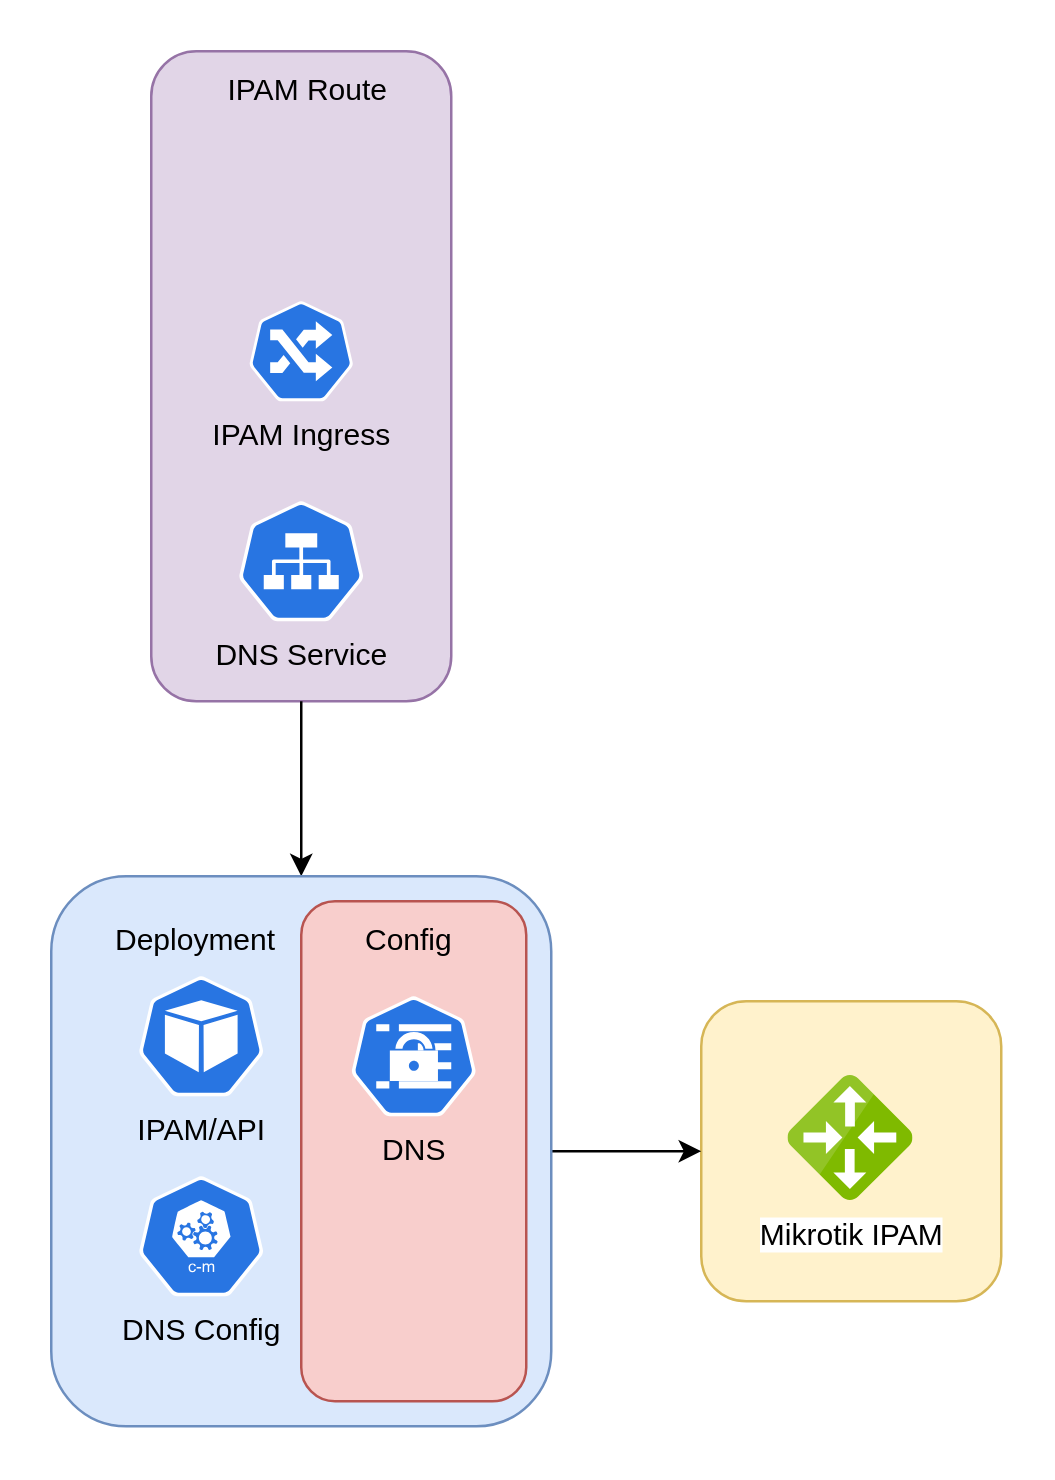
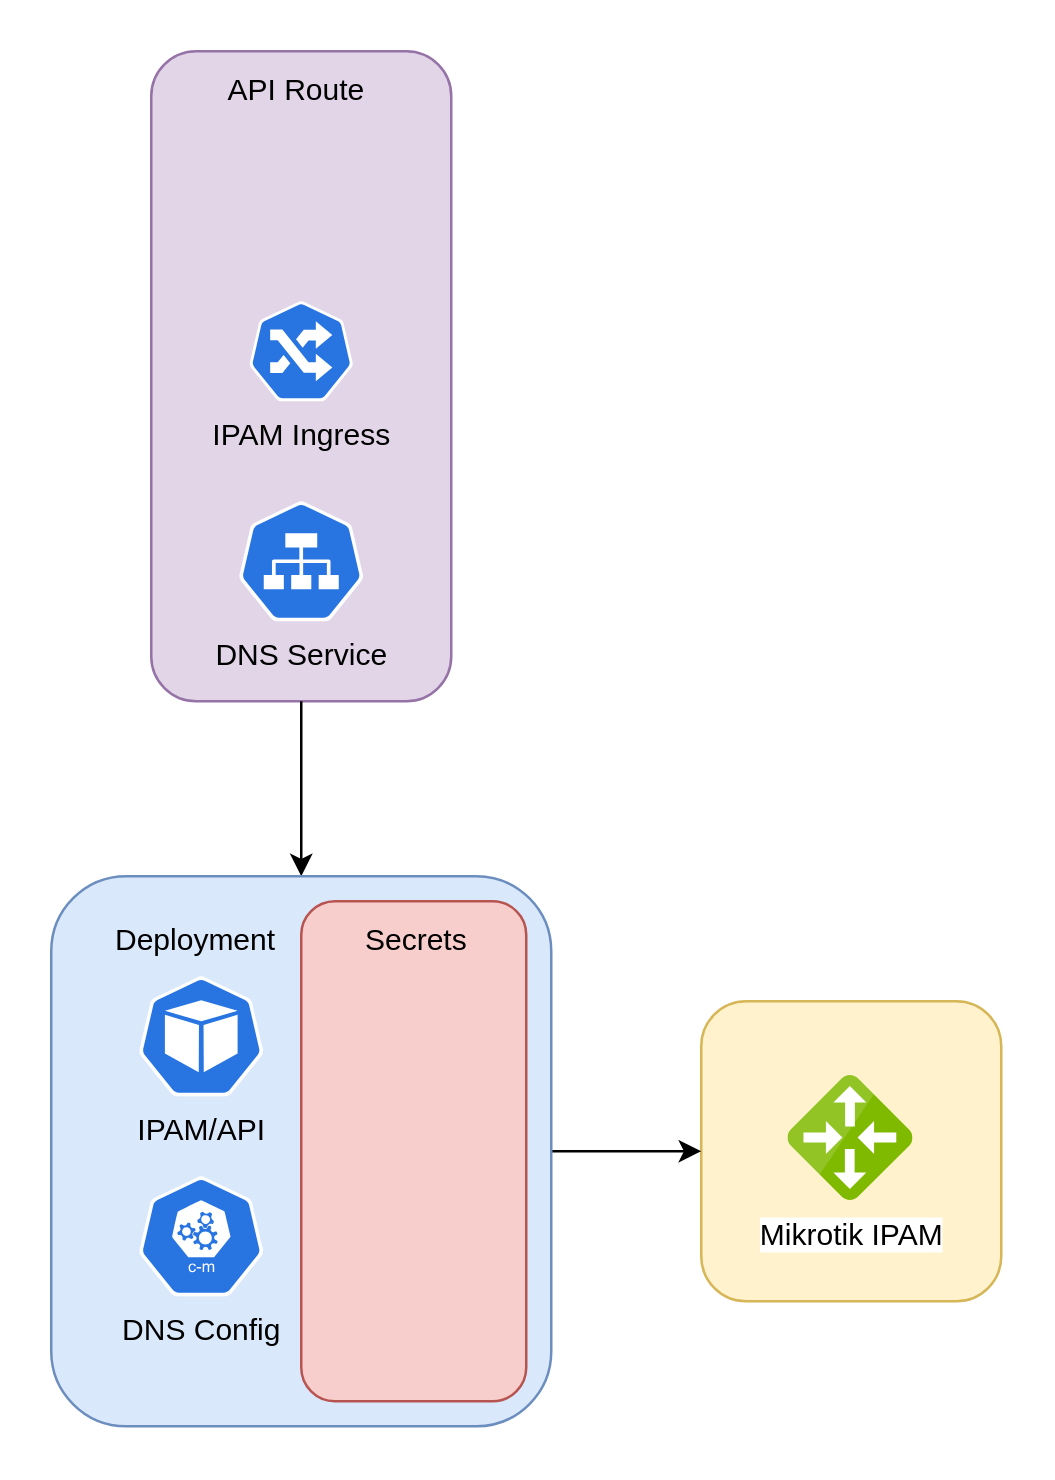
node "IPAM Route": label "IPAM Route" -> "API Route"
node "Config": label "Config" -> "Secrets"
node "DNS": removed
